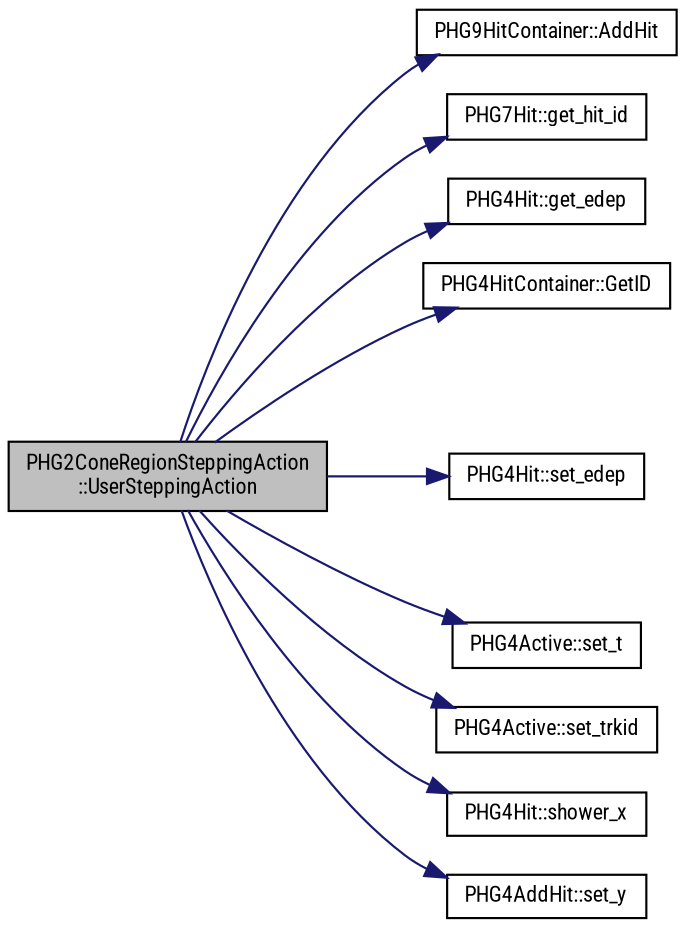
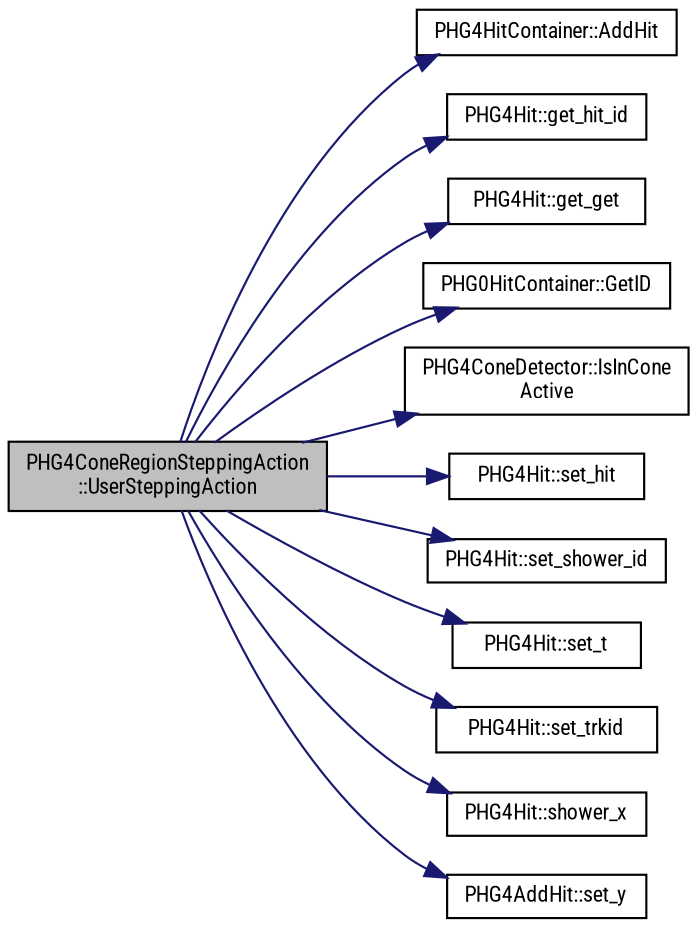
node "PHG9HitContainer::AddHit": label "PHG9HitContainer::AddHit" -> "PHG4HitContainer::AddHit"
node "PHG7Hit::get_hit_id": label "PHG7Hit::get_hit_id" -> "PHG4Hit::get_hit_id"
node "PHG4Hit::get_edep": label "PHG4Hit::get_edep" -> "PHG4Hit::get_get"
node "PHG4HitContainer::GetID": label "PHG4HitContainer::GetID" -> "PHG0HitContainer::GetID"
node "PHG4ConeDetector::IsInCone Active": added
node "PHG2ConeRegionSteppingAction ::UserSteppingAction": label "PHG2ConeRegionSteppingAction ::UserSteppingAction" -> "PHG4ConeRegionSteppingAction ::UserSteppingAction"
node "PHG4Hit::set_edep": label "PHG4Hit::set_edep" -> "PHG4Hit::set_hit"
node "PHG4Hit::set_shower_id": added
node "PHG4Active::set_t": label "PHG4Active::set_t" -> "PHG4Hit::set_t"
node "PHG4Active::set_trkid": label "PHG4Active::set_trkid" -> "PHG4Hit::set_trkid"
